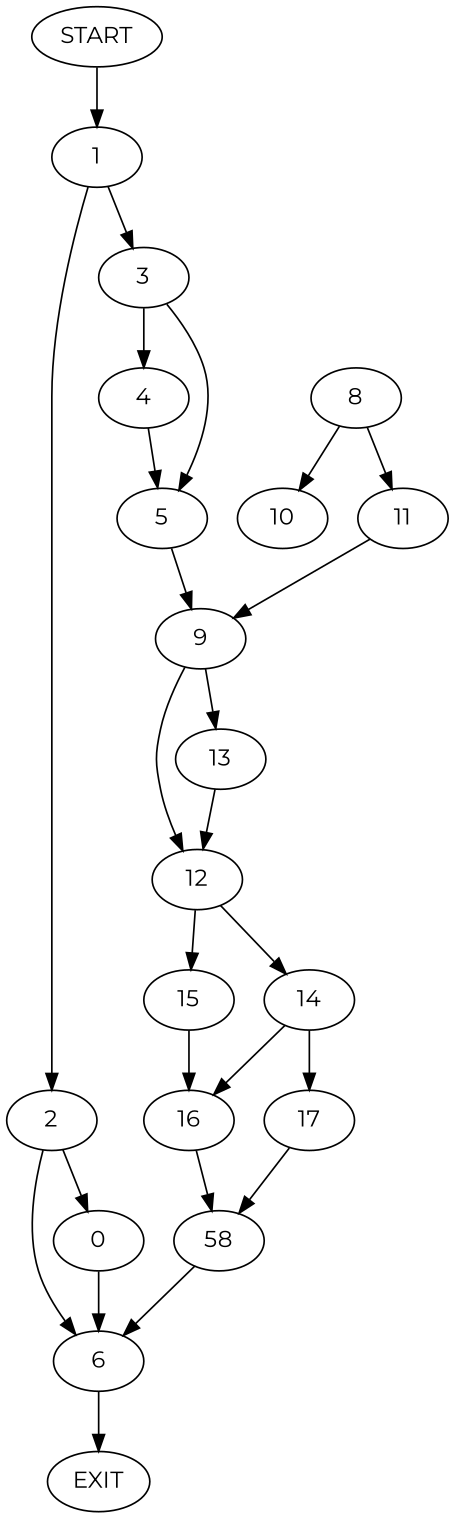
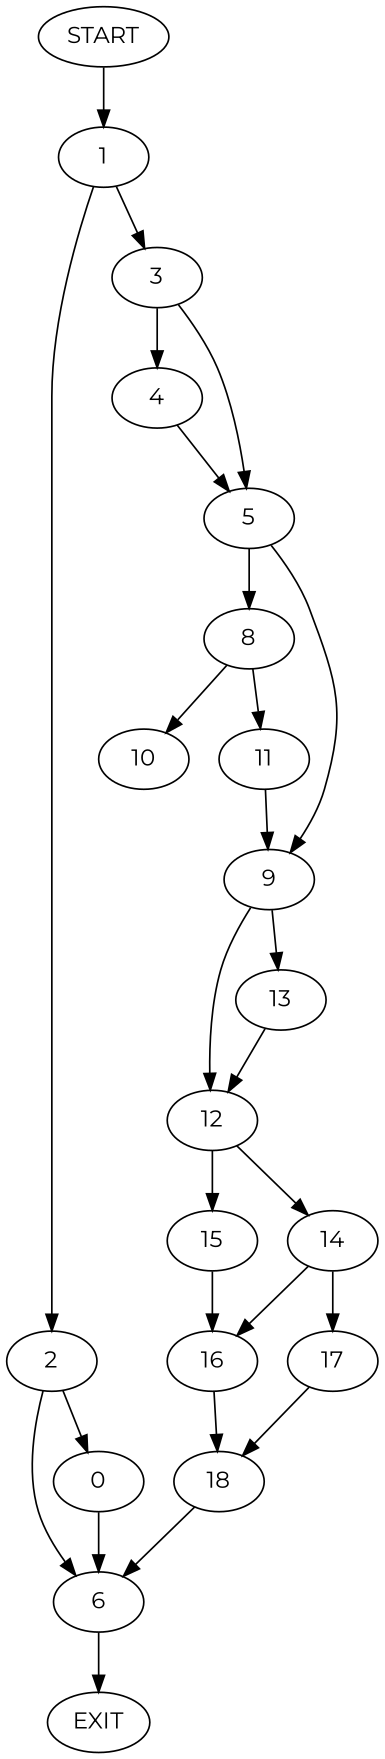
edge "5" -> "8": added
node "58": label "58" -> "18"
